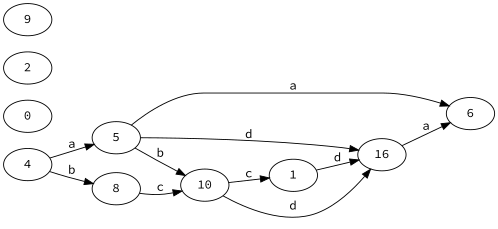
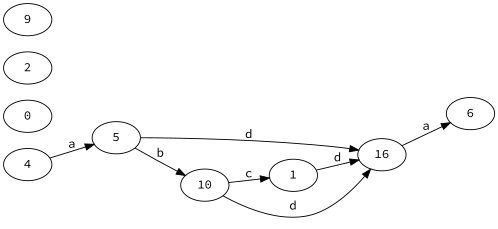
edge "5" -> "6": removed, label "a"
node "8": removed
